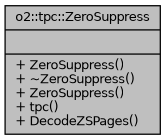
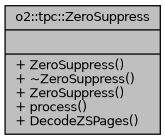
node "o2::tpc::ZeroSuppress": text "+ tpc()" -> "+ process()"
